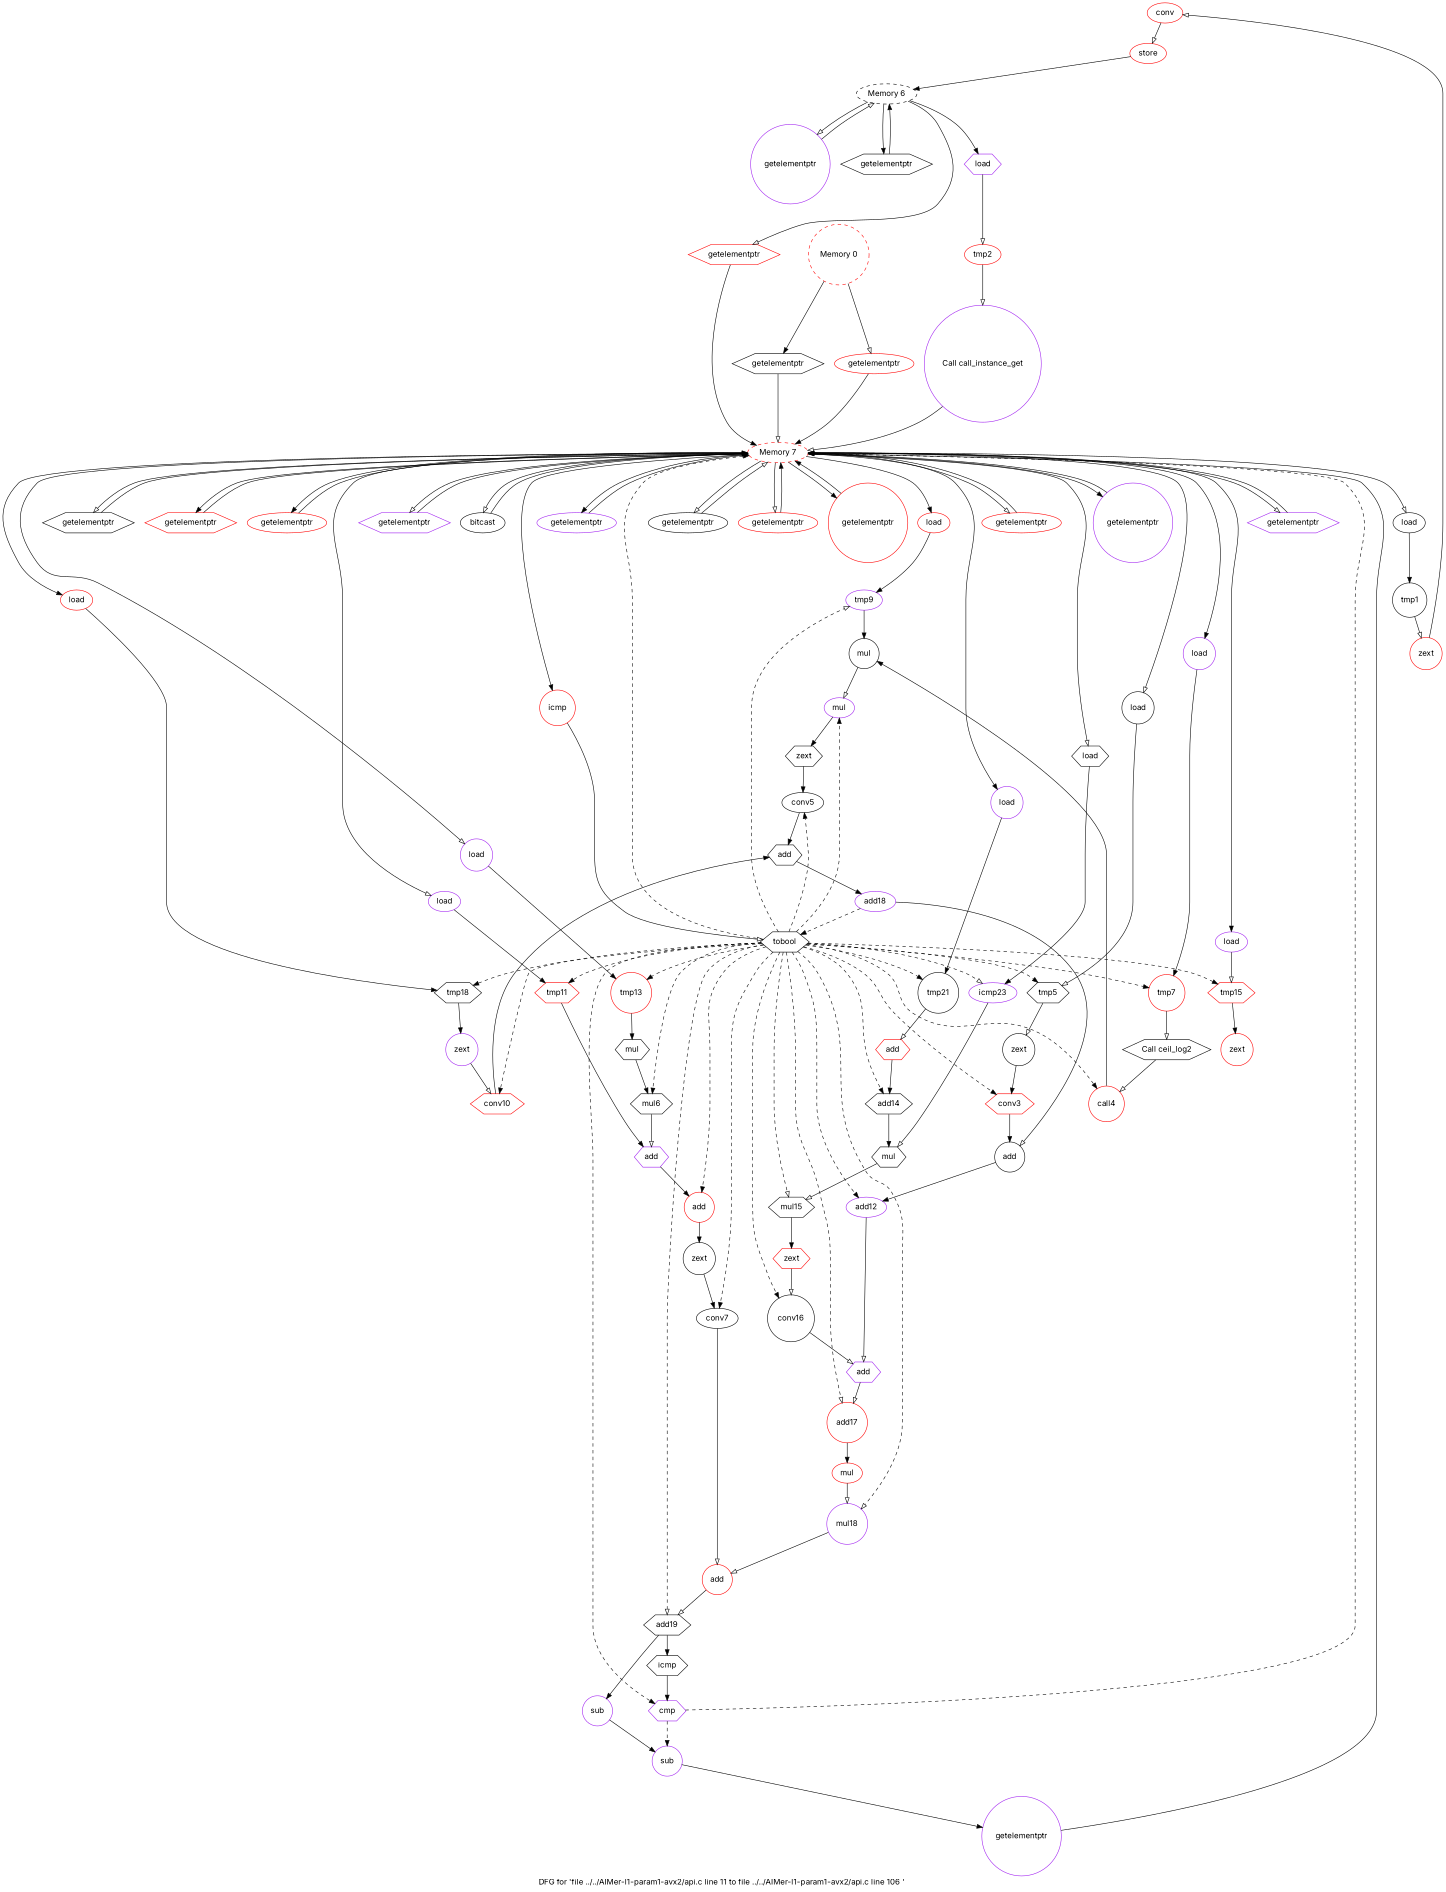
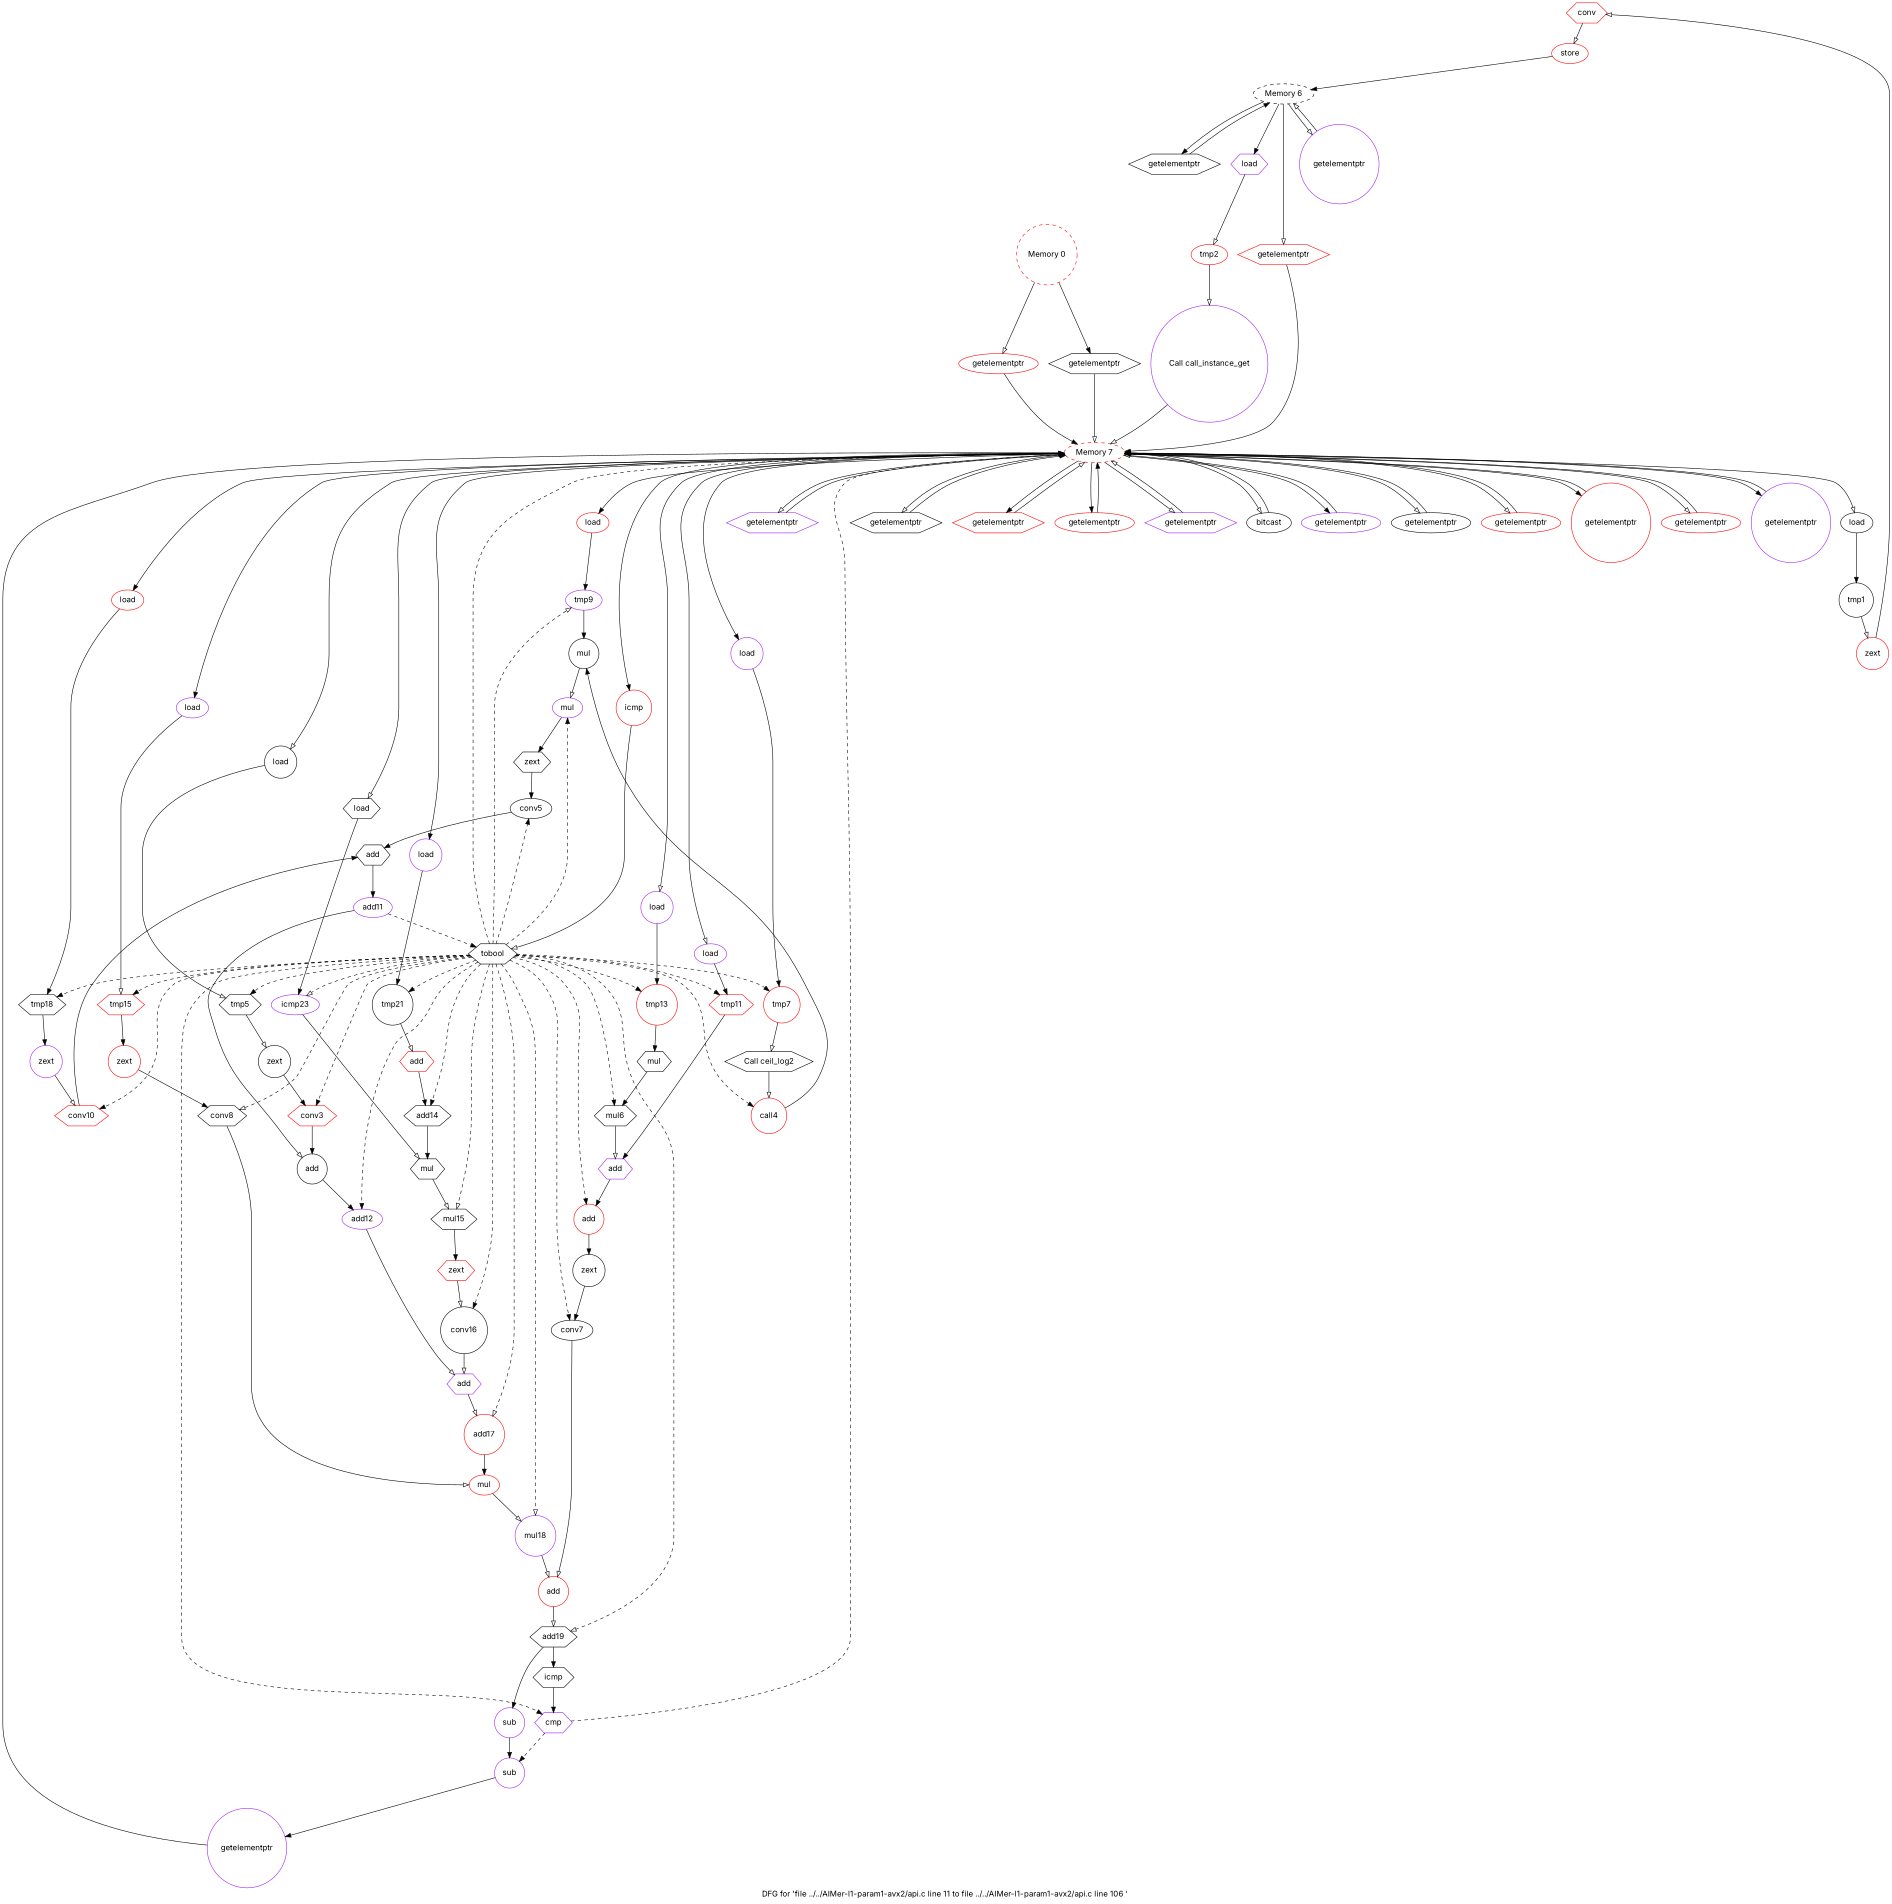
node "conv": shape ellipse -> hexagon
node "add18": label "add18" -> "add11"
node "conv8": added
